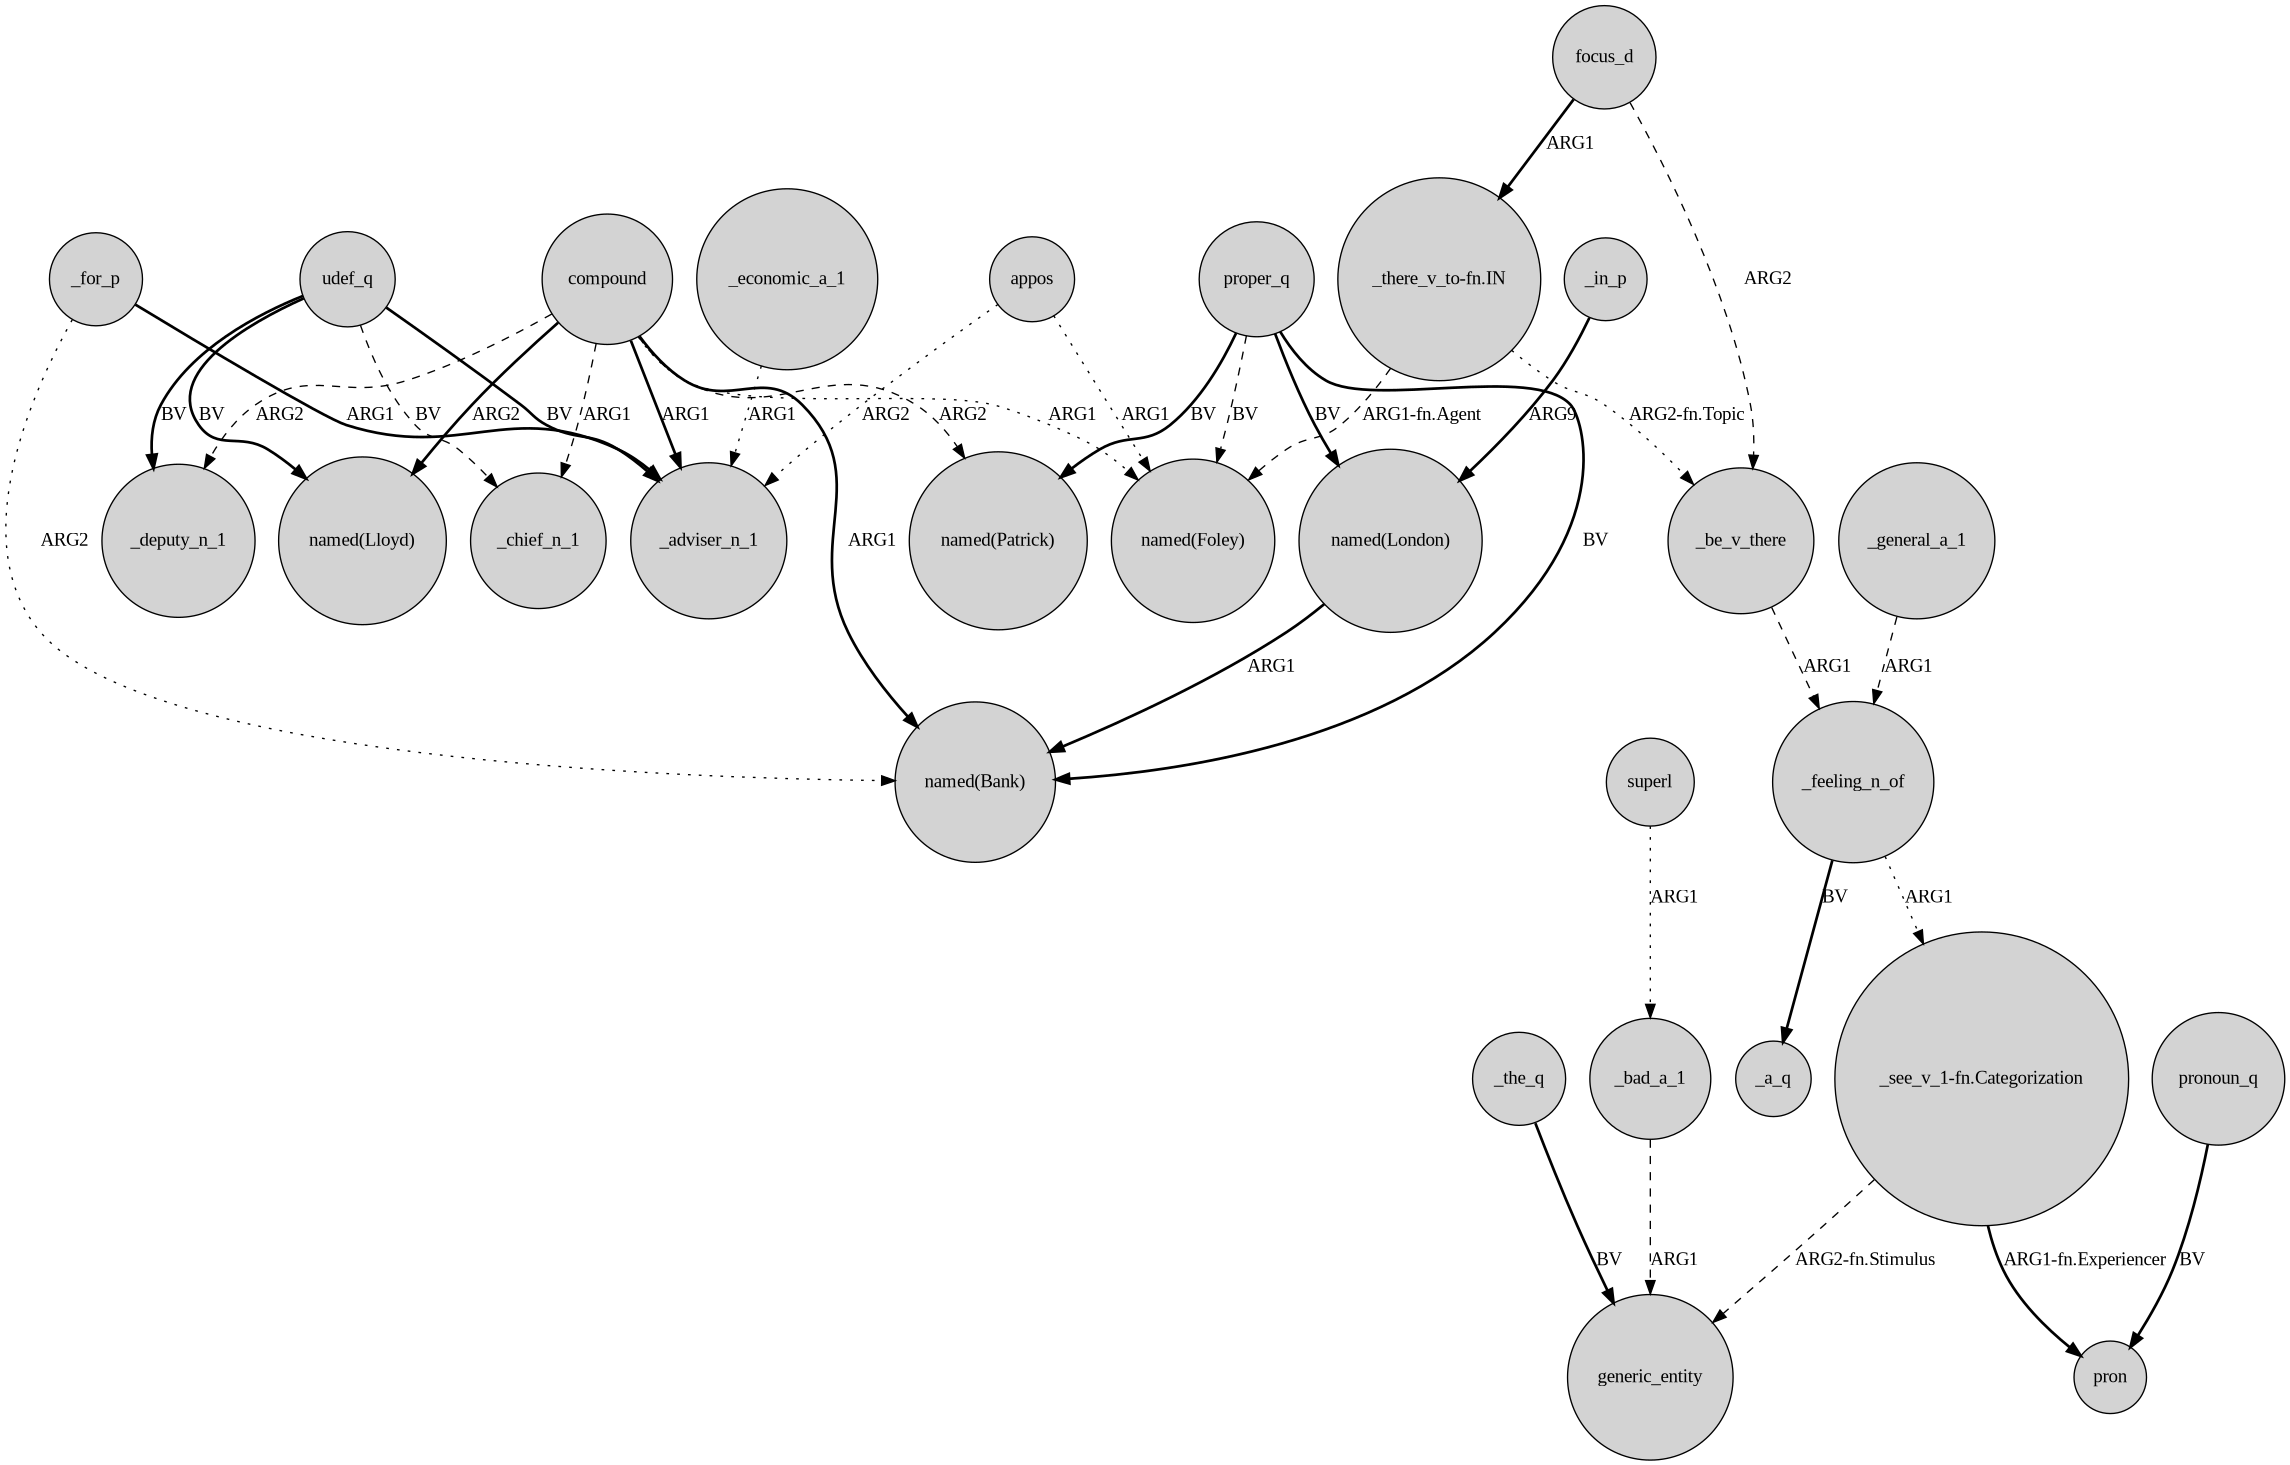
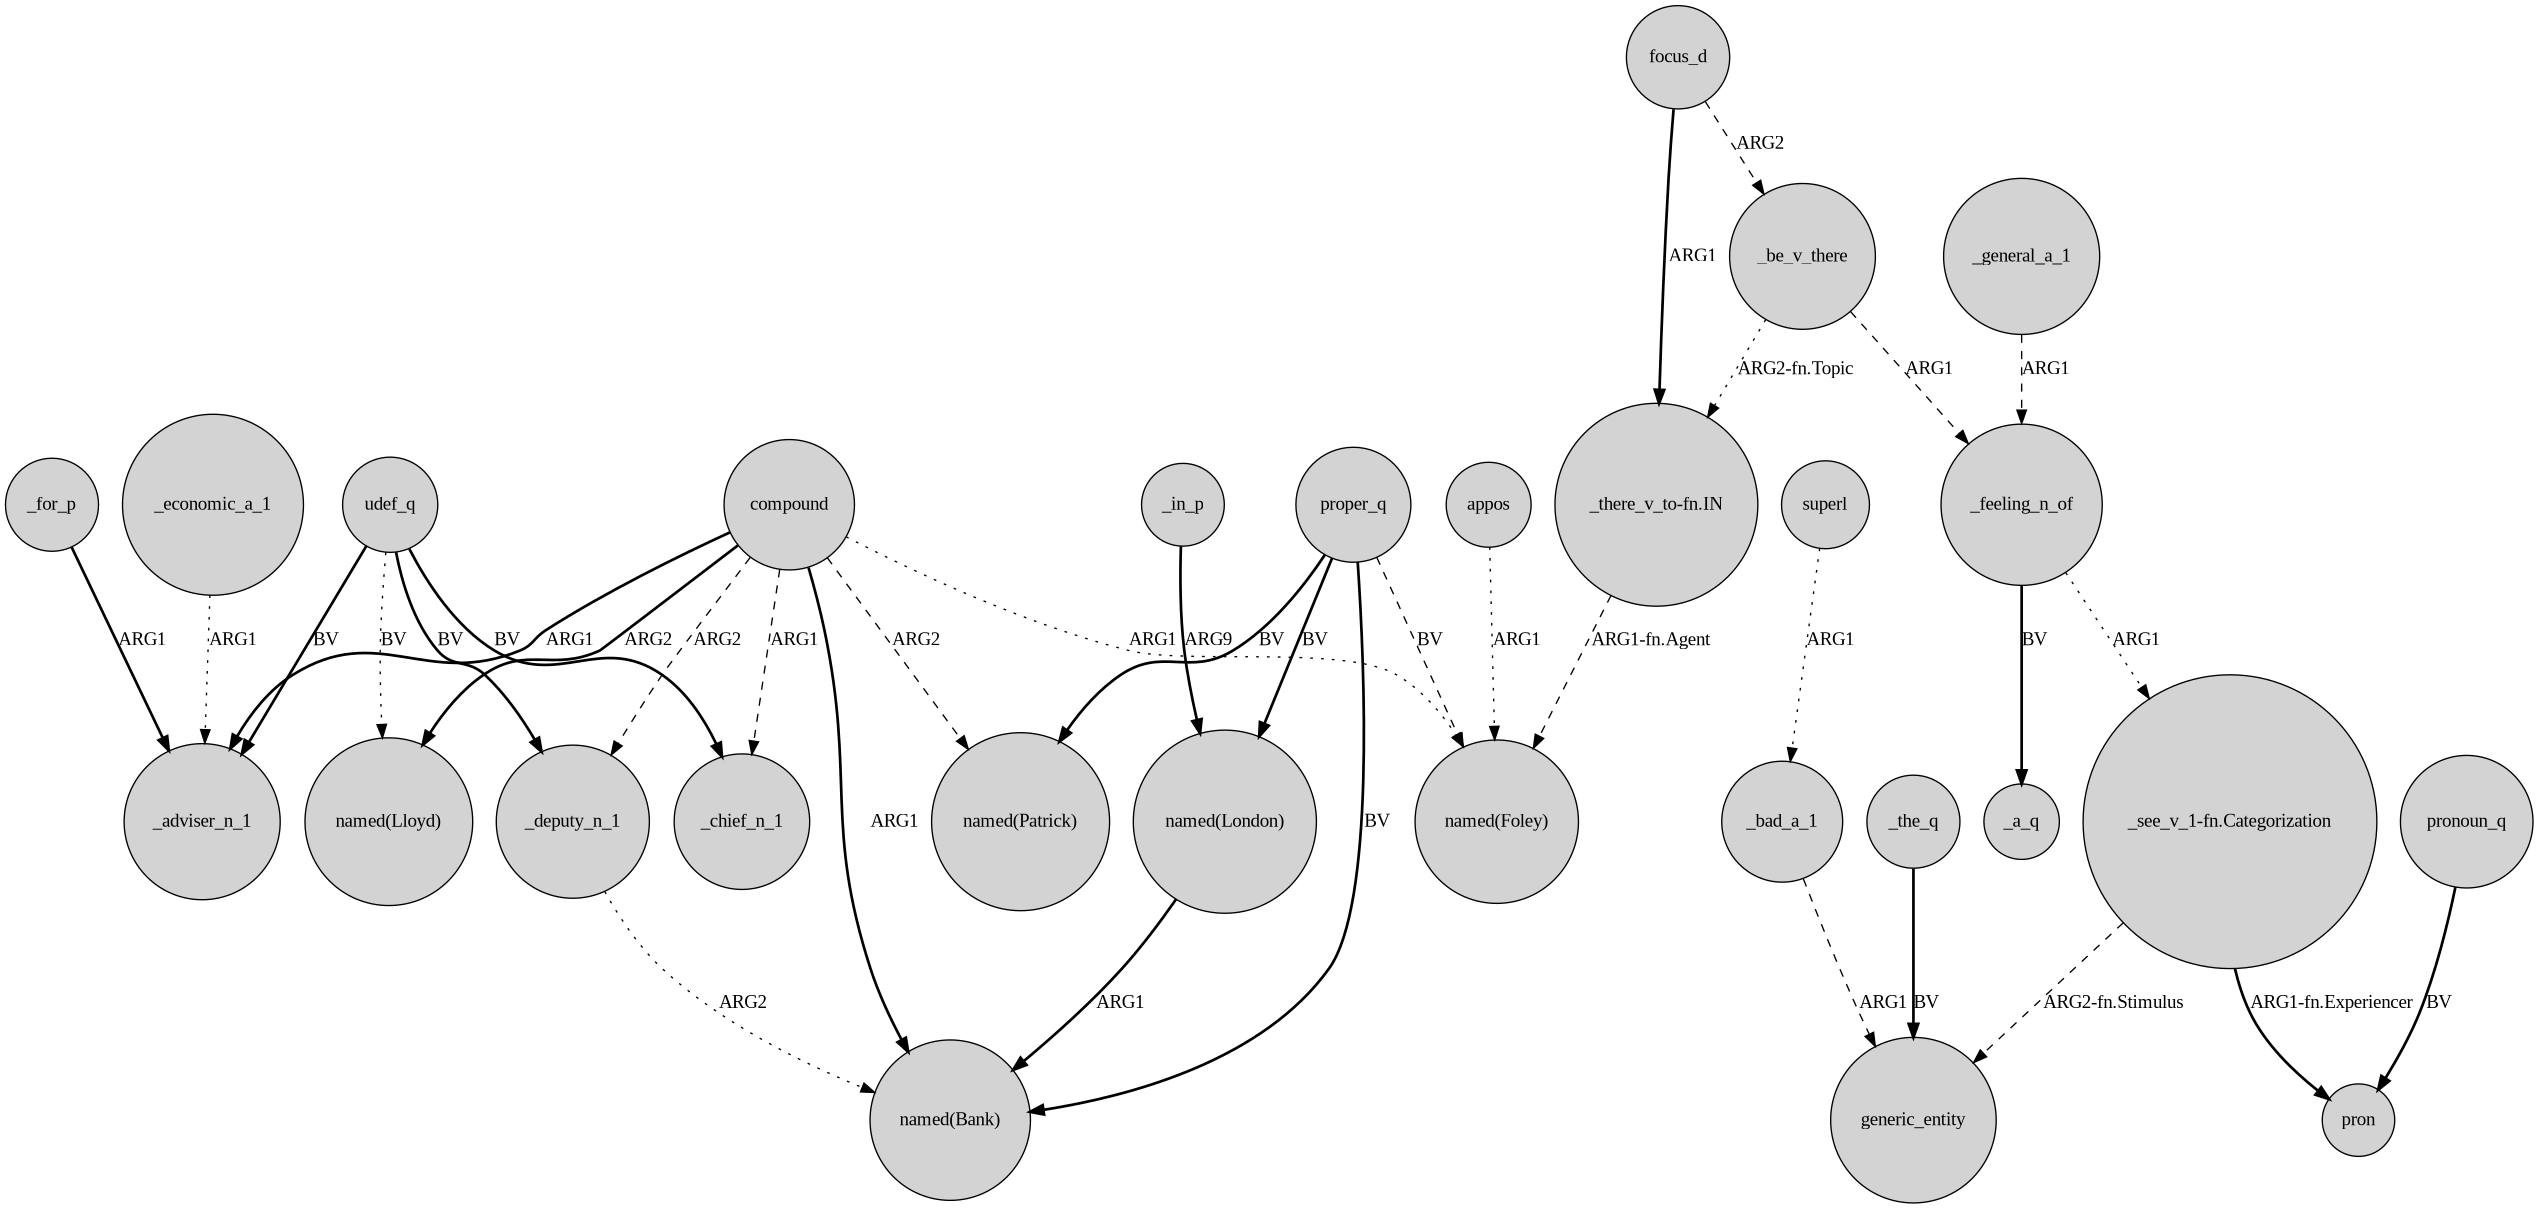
edge "appos" -> "_adviser_n_1": removed, label "ARG2"
edge "udef_q" -> "named(Lloyd)": style bold -> dotted
edge "_there_v_to-fn.IN" -> "_be_v_there": reversed
edge "udef_q" -> "_chief_n_1": style dashed -> bold
edge "_for_p" -> "named(Bank)": now "_deputy_n_1" -> "named(Bank)"
